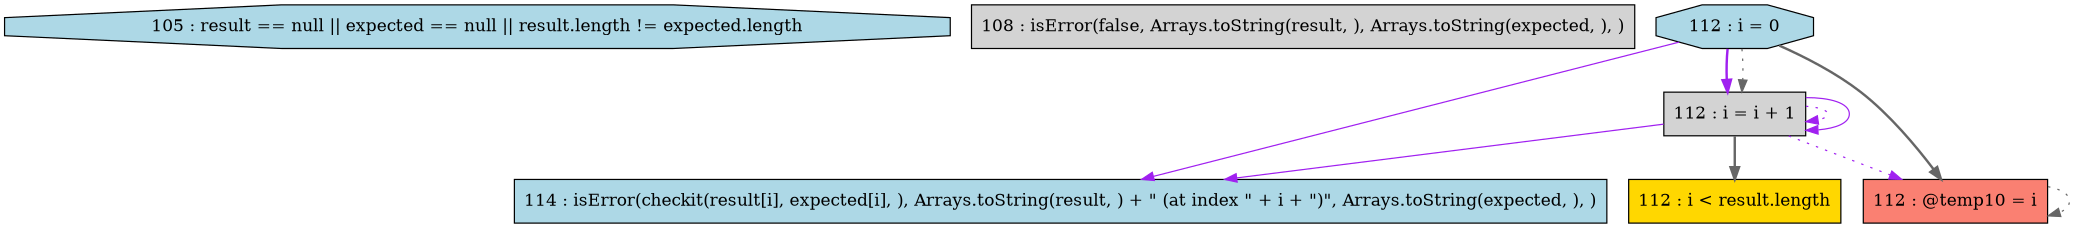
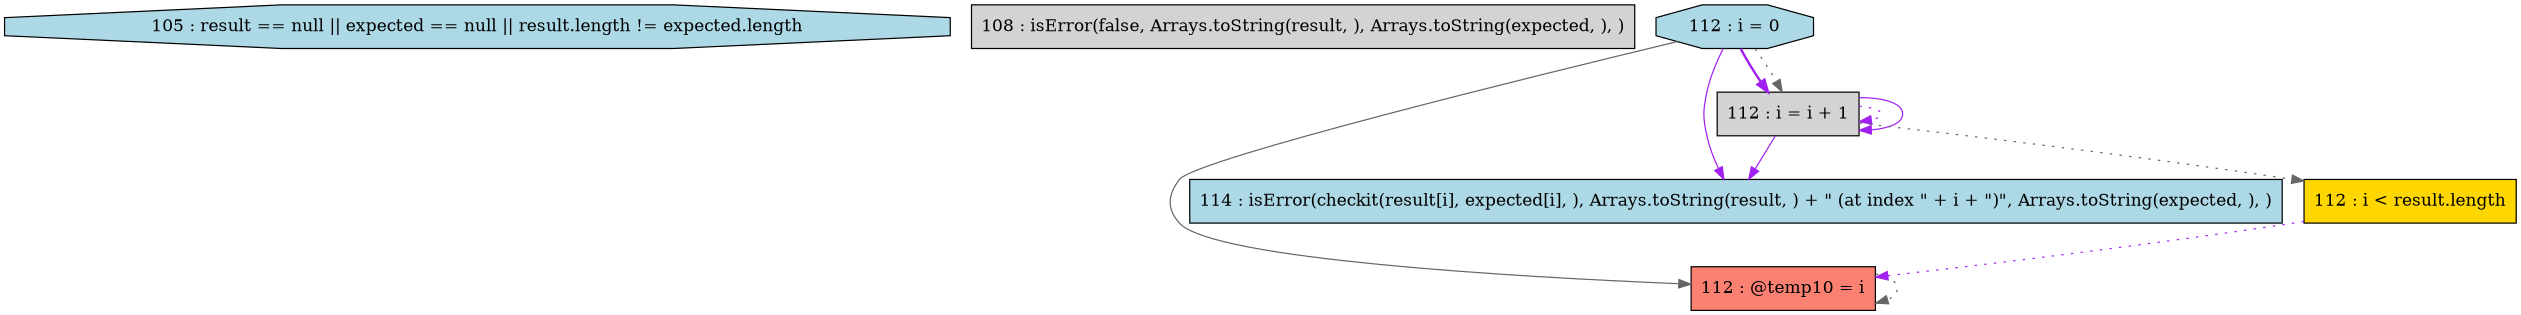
edge "112 : i = 0" -> "112 : @temp10 = i": style bold -> solid
edge "112 : i = i + 1" -> "112 : i < result.length": style bold -> dotted
edge "112 : i = i + 1" -> "112 : @temp10 = i": now "112 : i < result.length" -> "112 : @temp10 = i"
